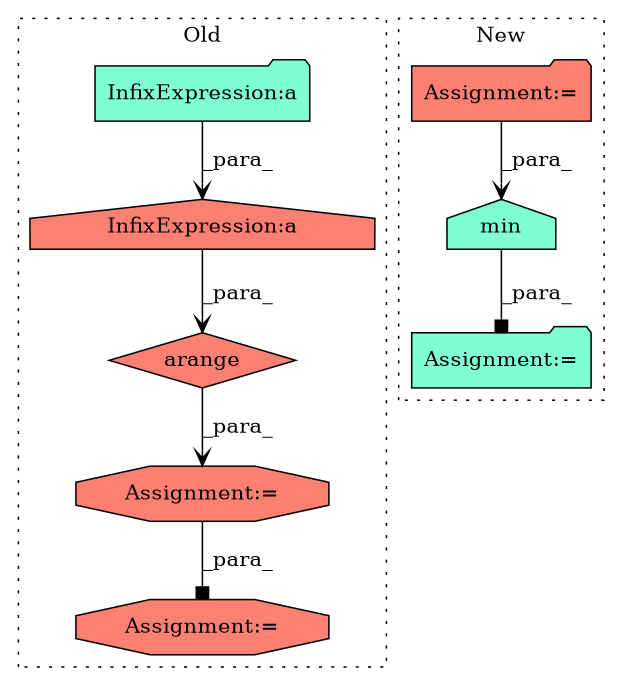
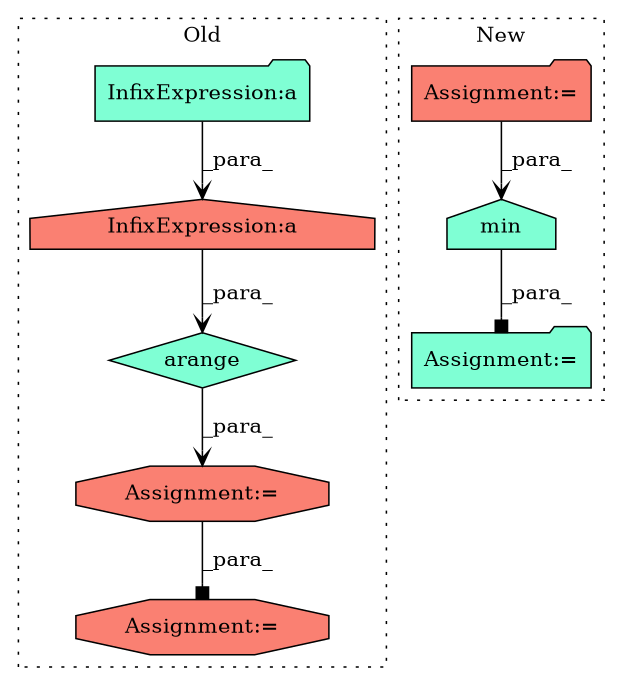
node "arange": fillcolor salmon -> aquamarine
